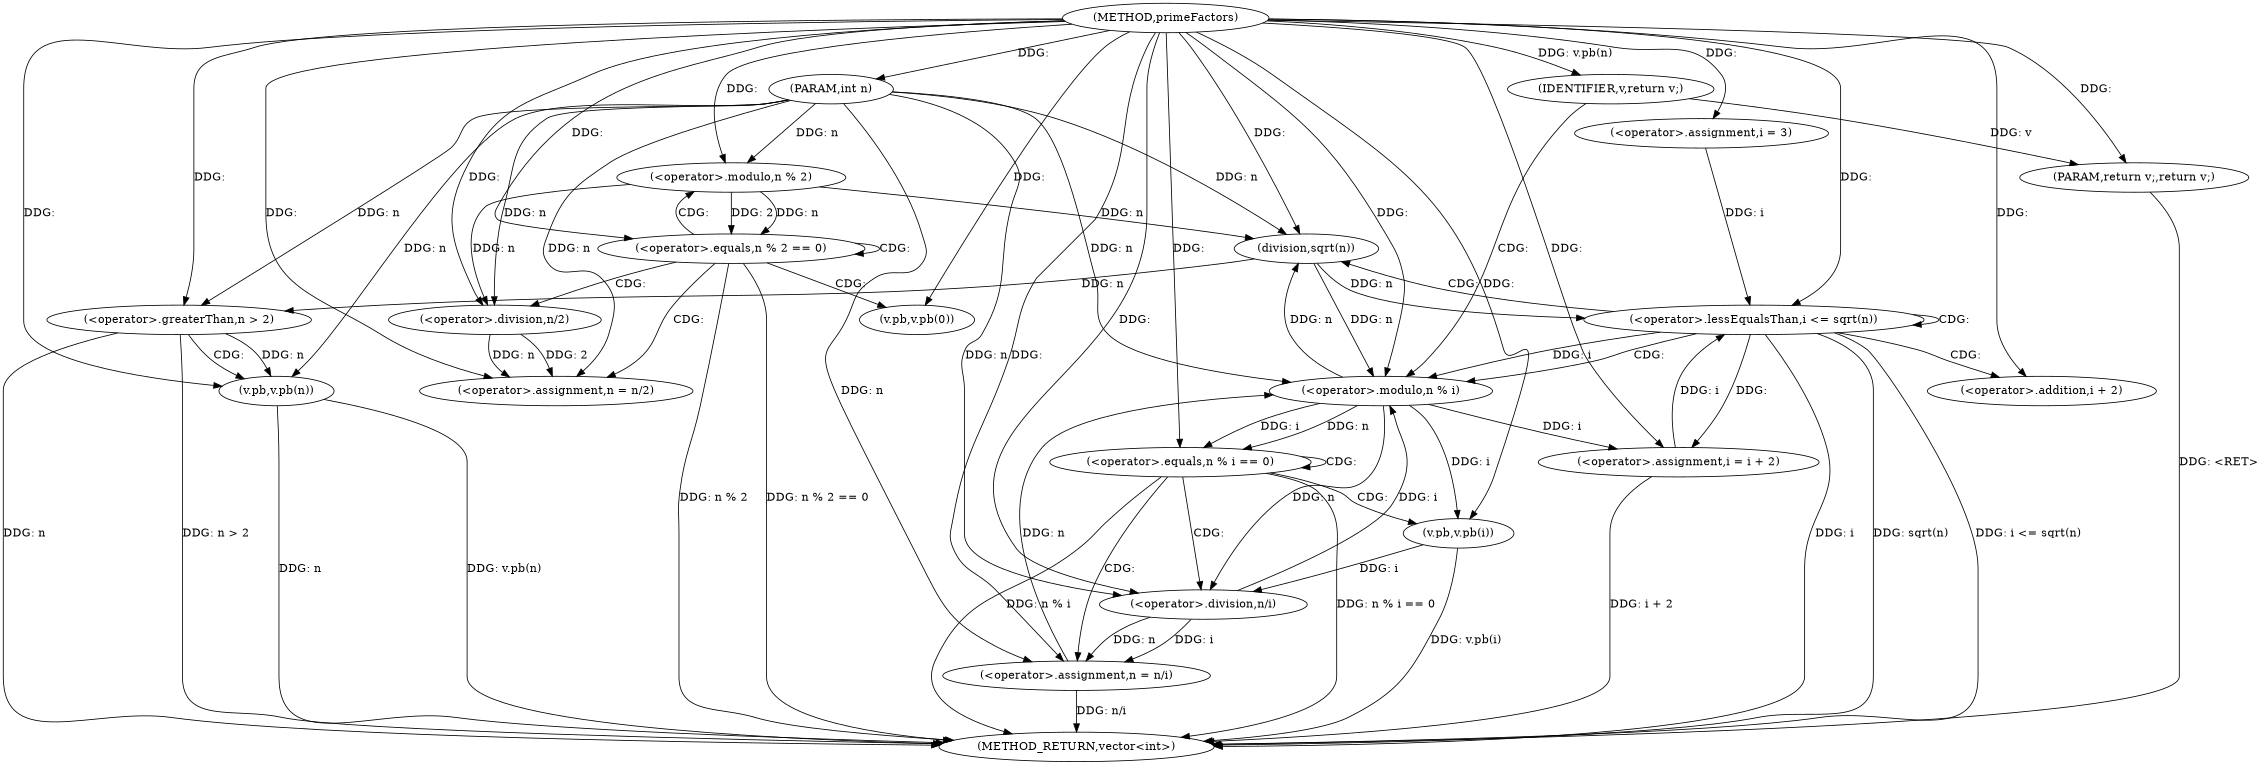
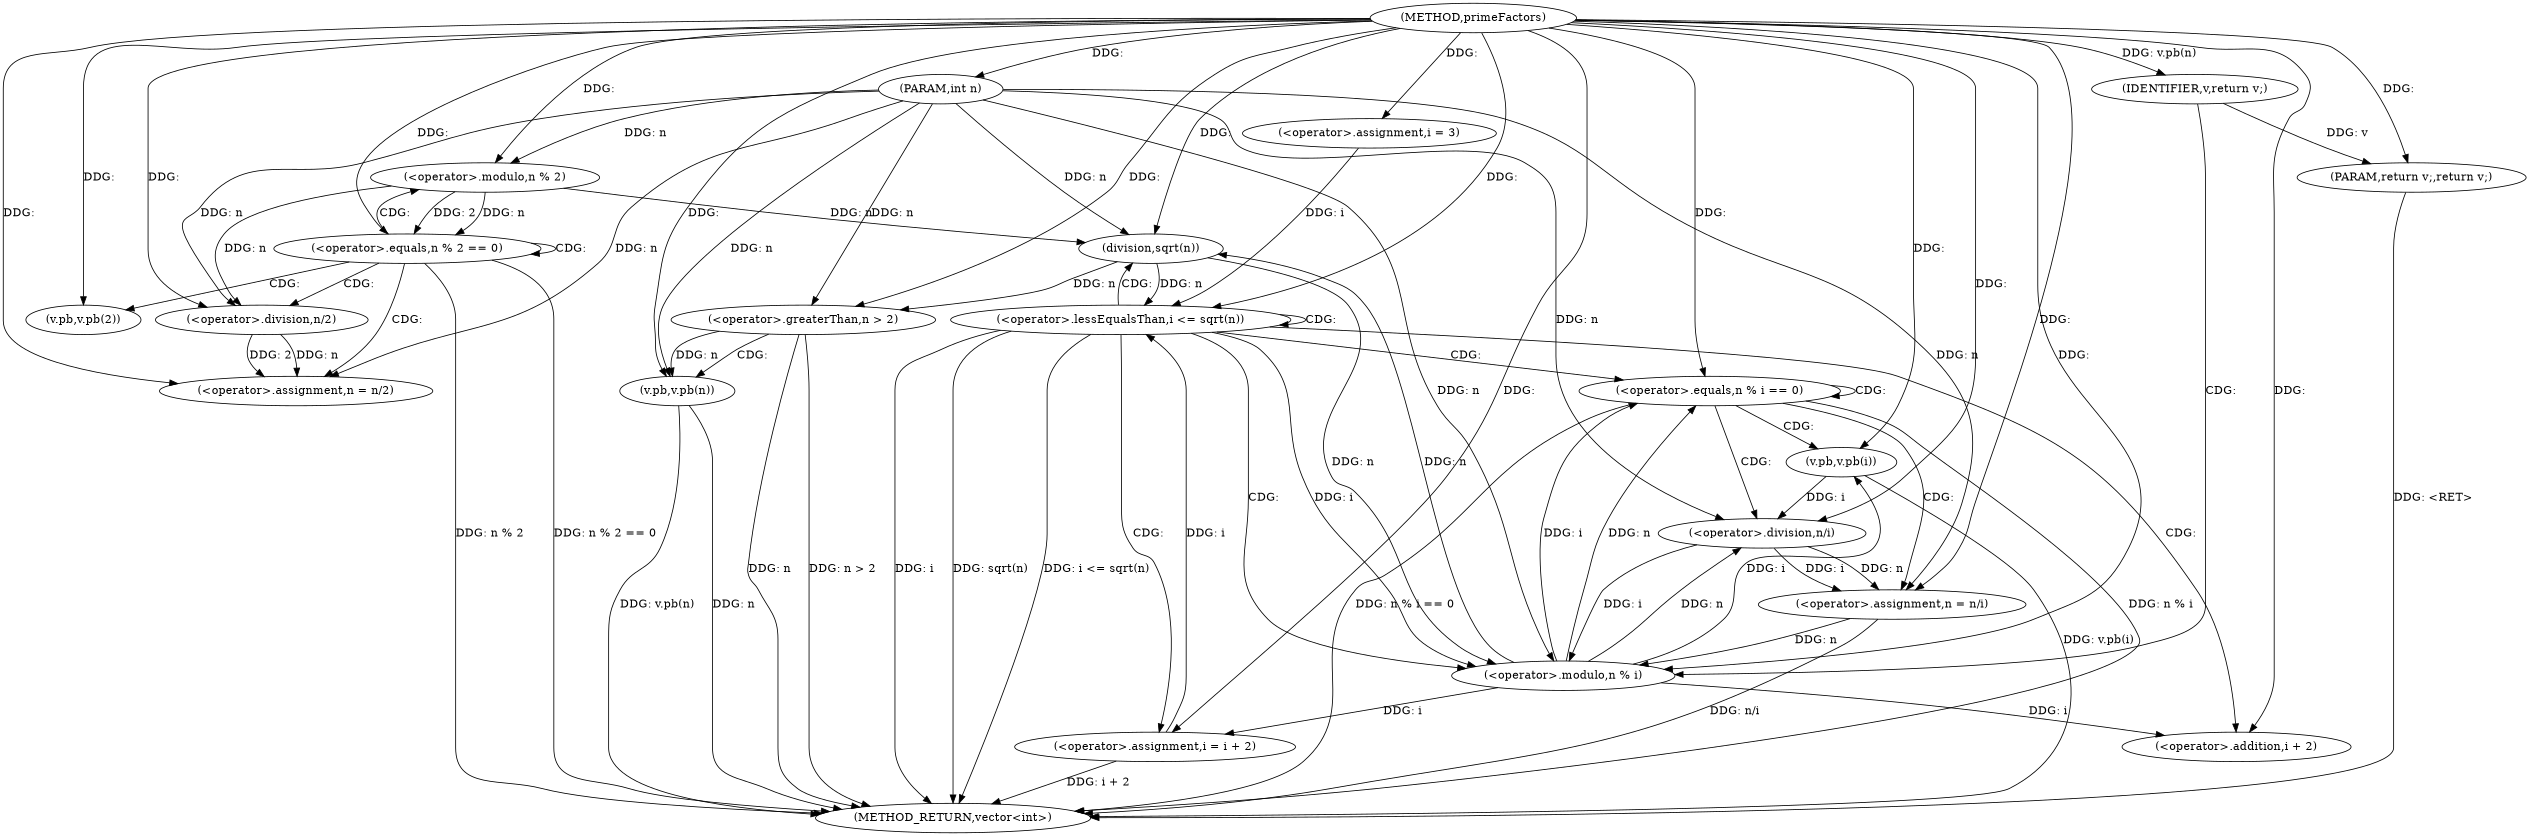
node "(v.pb,v.pb(0))": label "(v.pb,v.pb(0))" -> "(v.pb,v.pb(2))"
edge "(<operator>.lessEqualsThan,i <= sqrt(n))" -> "(<operator>.equals,n % i == 0)": added, label "CDG:"
edge "(<operator>.lessEqualsThan,i <= sqrt(n))" -> "(<operator>.assignment,i = i + 2)": label "DDG: " -> "CDG: "
edge "(<operator>.modulo,n % i)" -> "(<operator>.addition,i + 2)": added, label "DDG: i"
